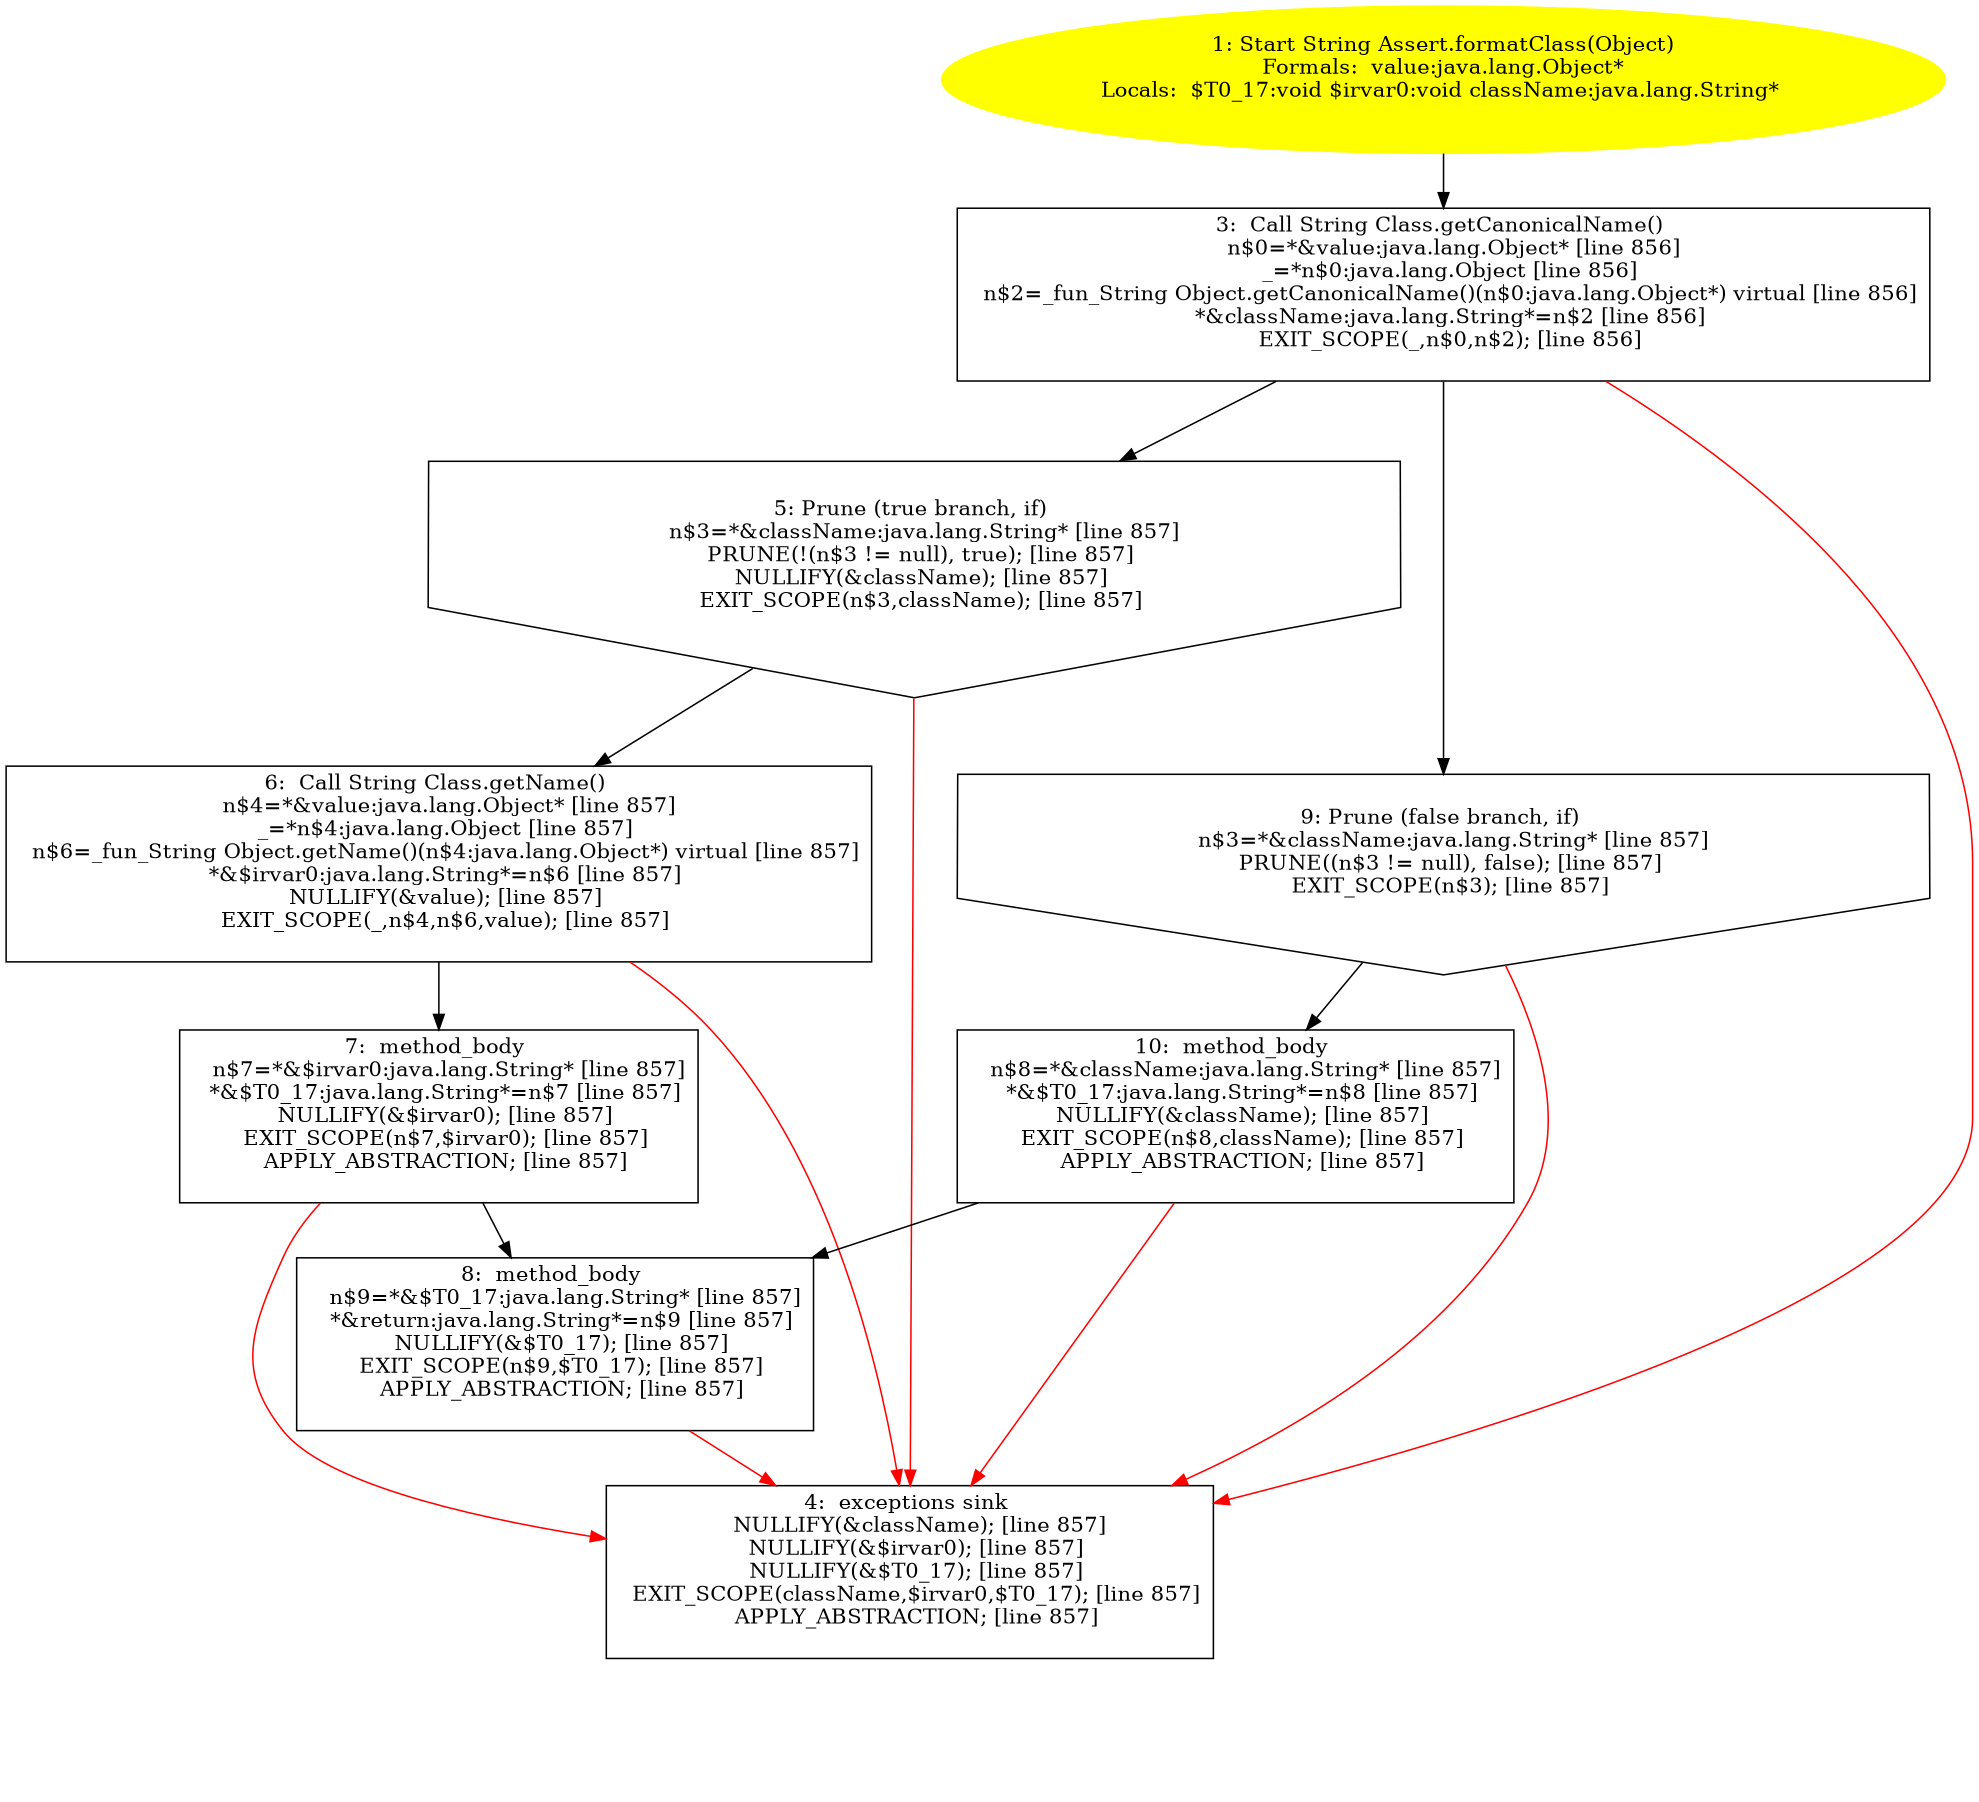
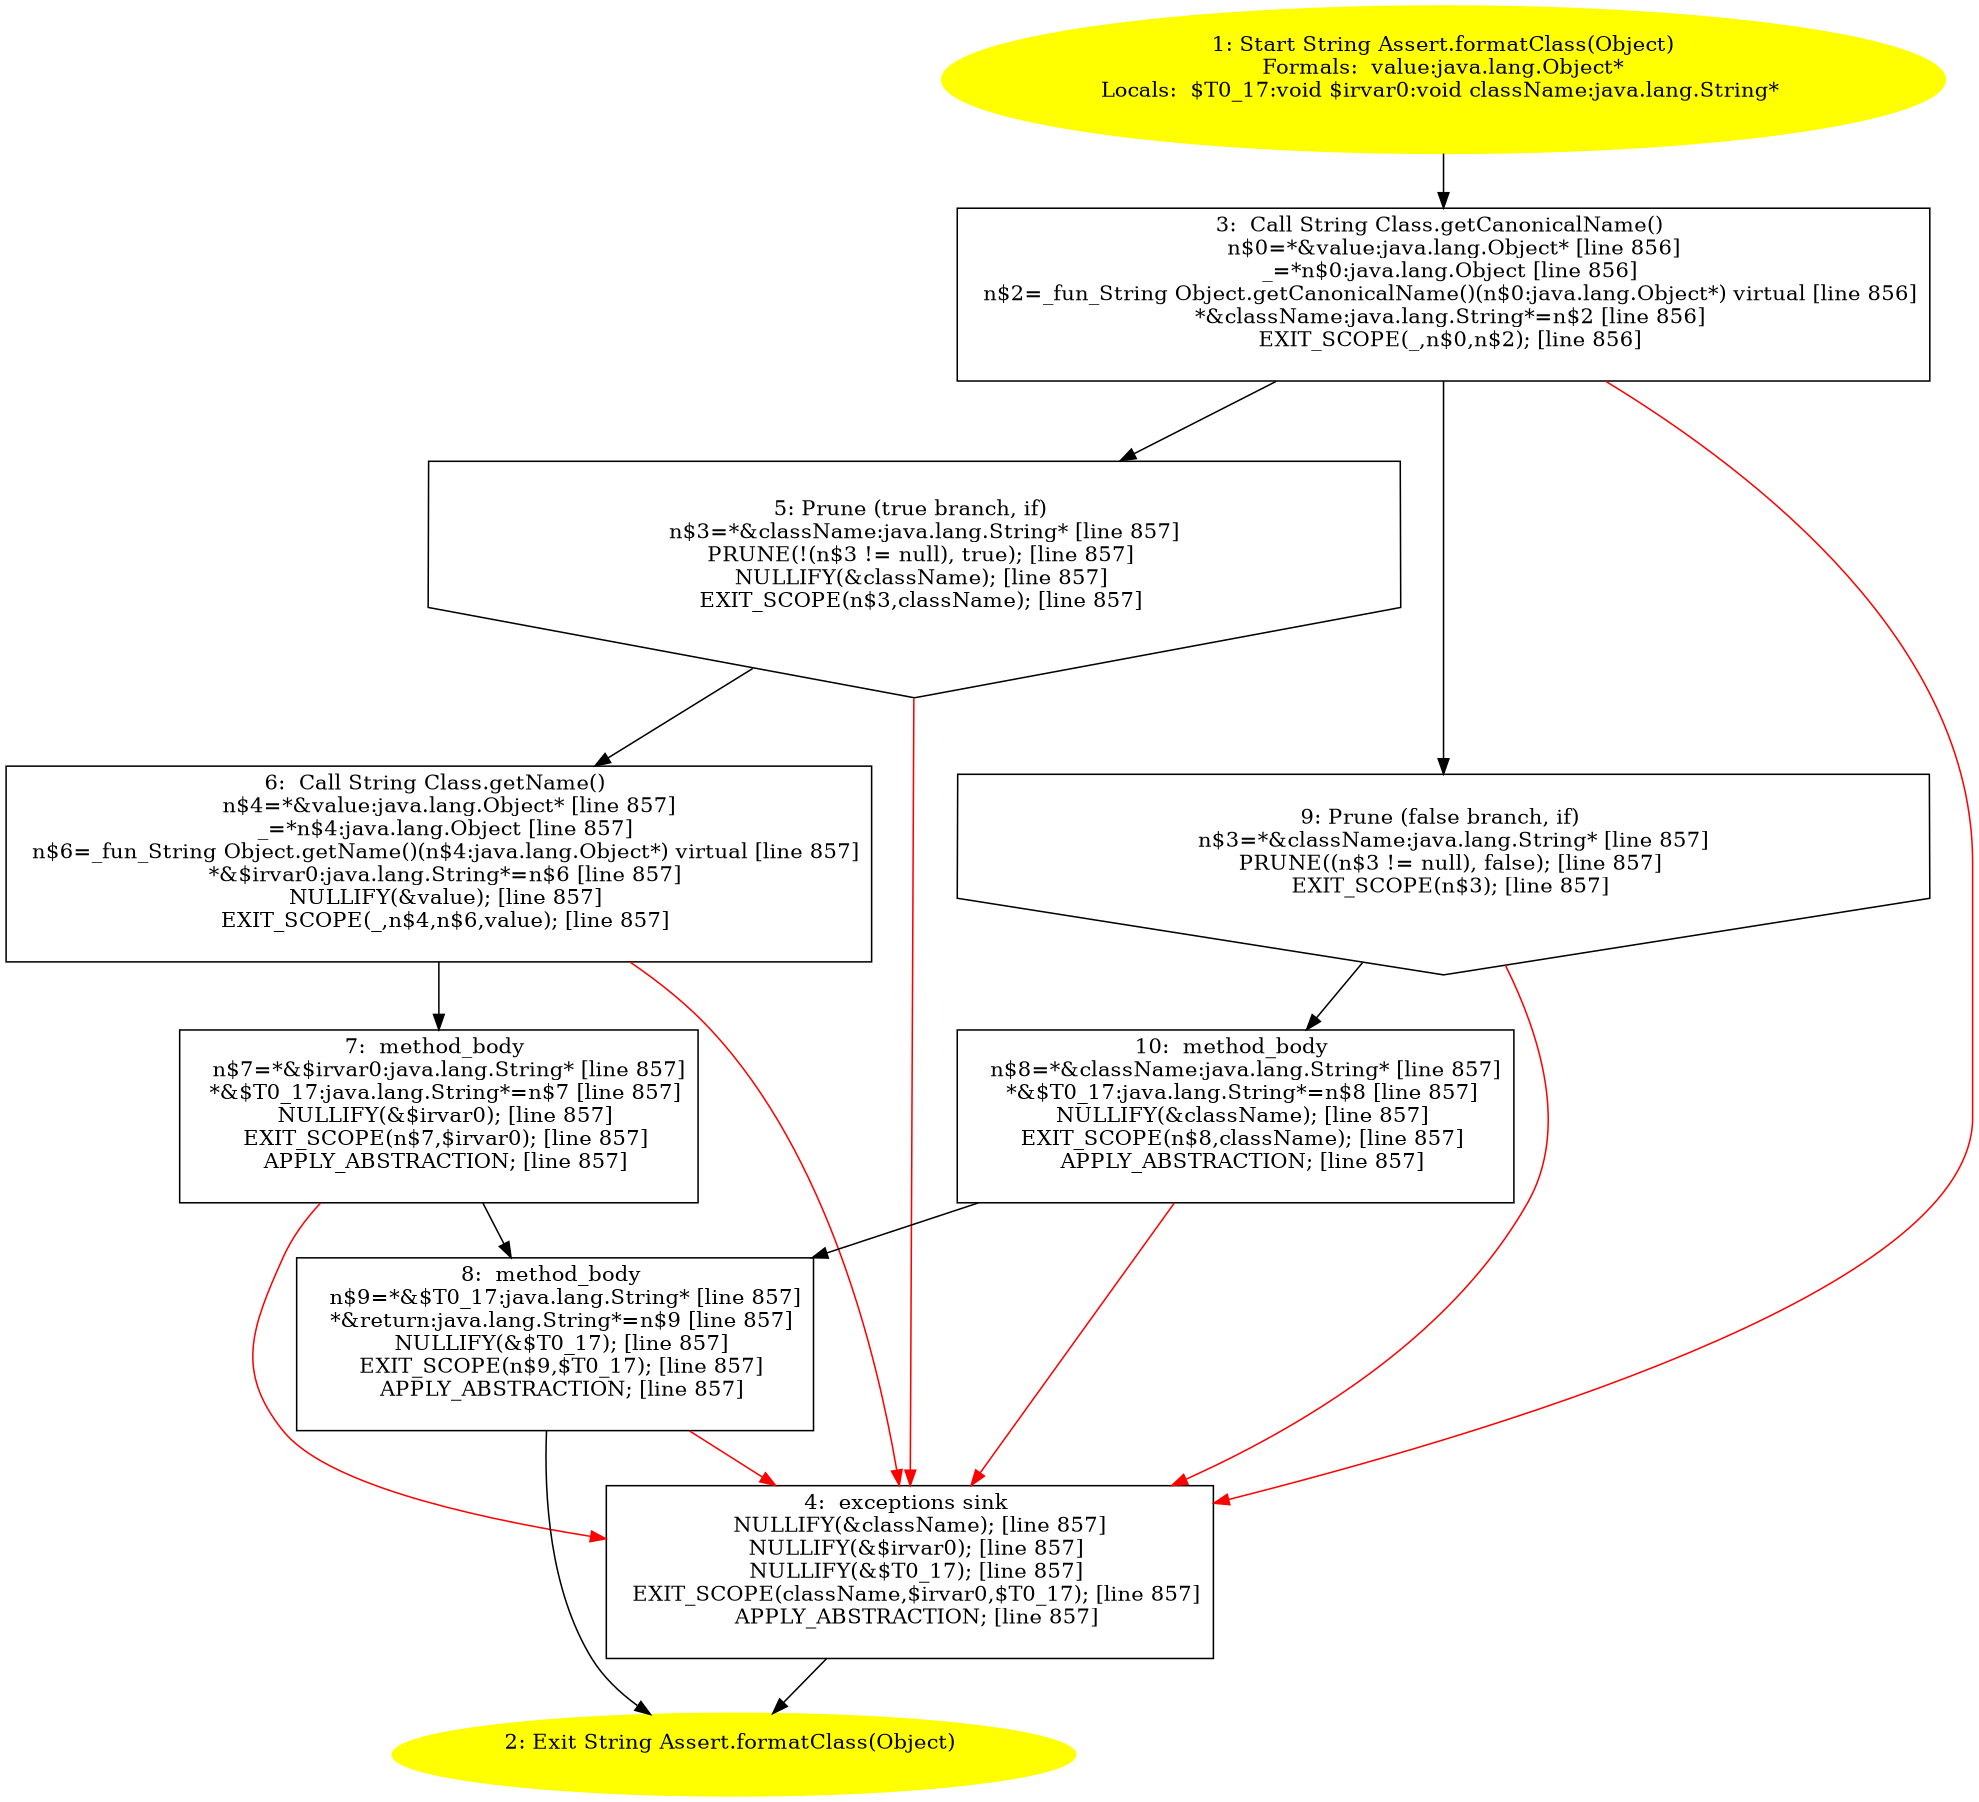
node "2: Exit String Assert.formatClass(Object)": added
